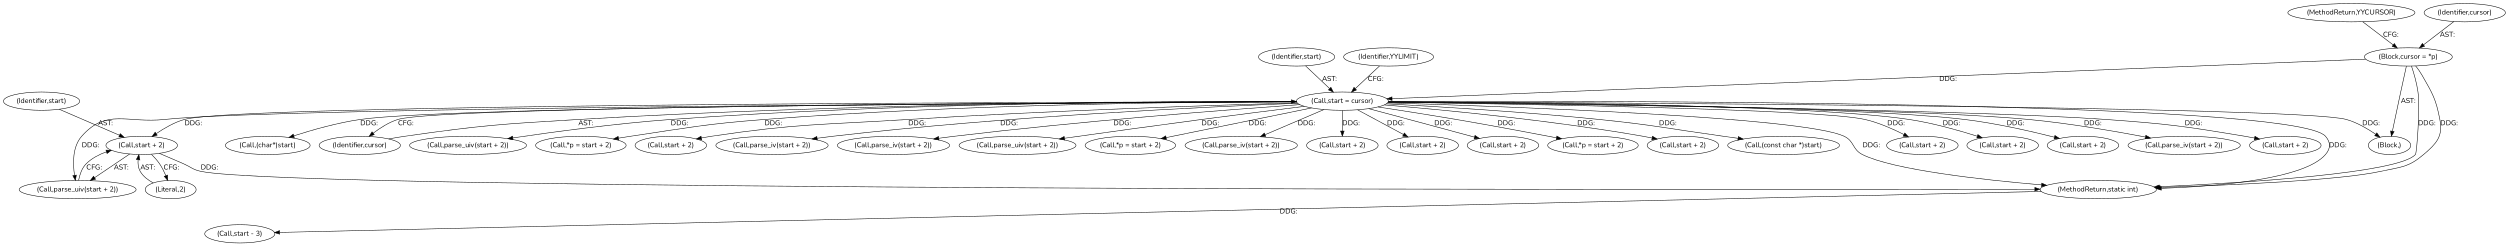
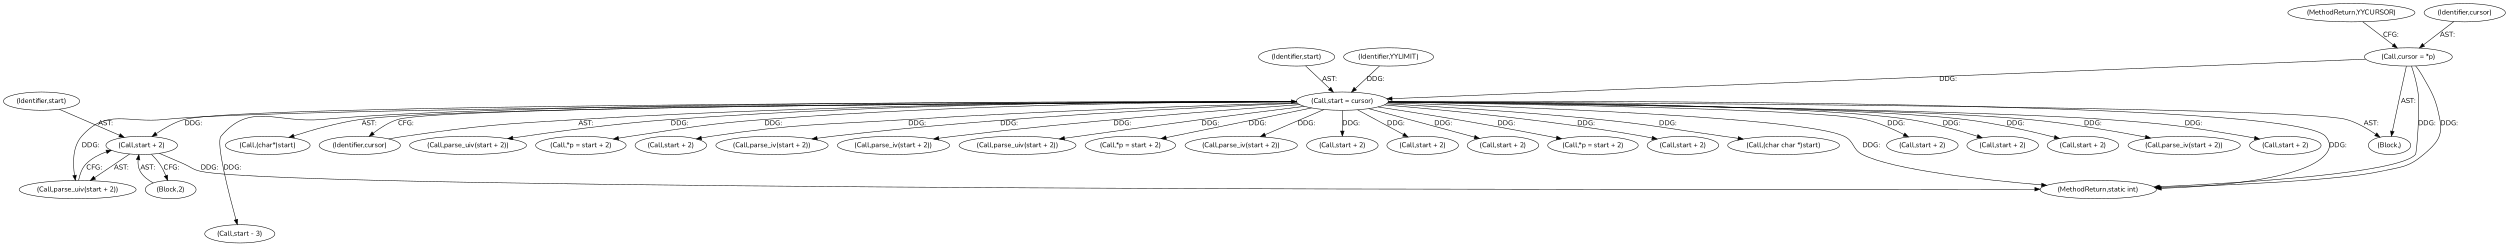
node "(Block,cursor = *p)": label "(Block,cursor = *p)" -> "(Call,cursor = *p)"
edge "(Identifier,YYLIMIT)" -> "(Call,start = cursor)": label "CFG: " -> "DDG: "
edge "(Call,start = cursor)" -> "(Call,(char*)start)": label "DDG: " -> "AST: "
edge "(Call,start = cursor)" -> "(Block,)": label "DDG: " -> "AST: "
node "(Call,(const char *)start)": label "(Call,(const char *)start)" -> "(Call,(char char *)start)"
node "(Literal,2)": label "(Literal,2)" -> "(Block,2)"
edge "(MethodReturn,static int)" -> "(Call,start - 3)": now "(Call,start = cursor)" -> "(Call,start - 3)"
